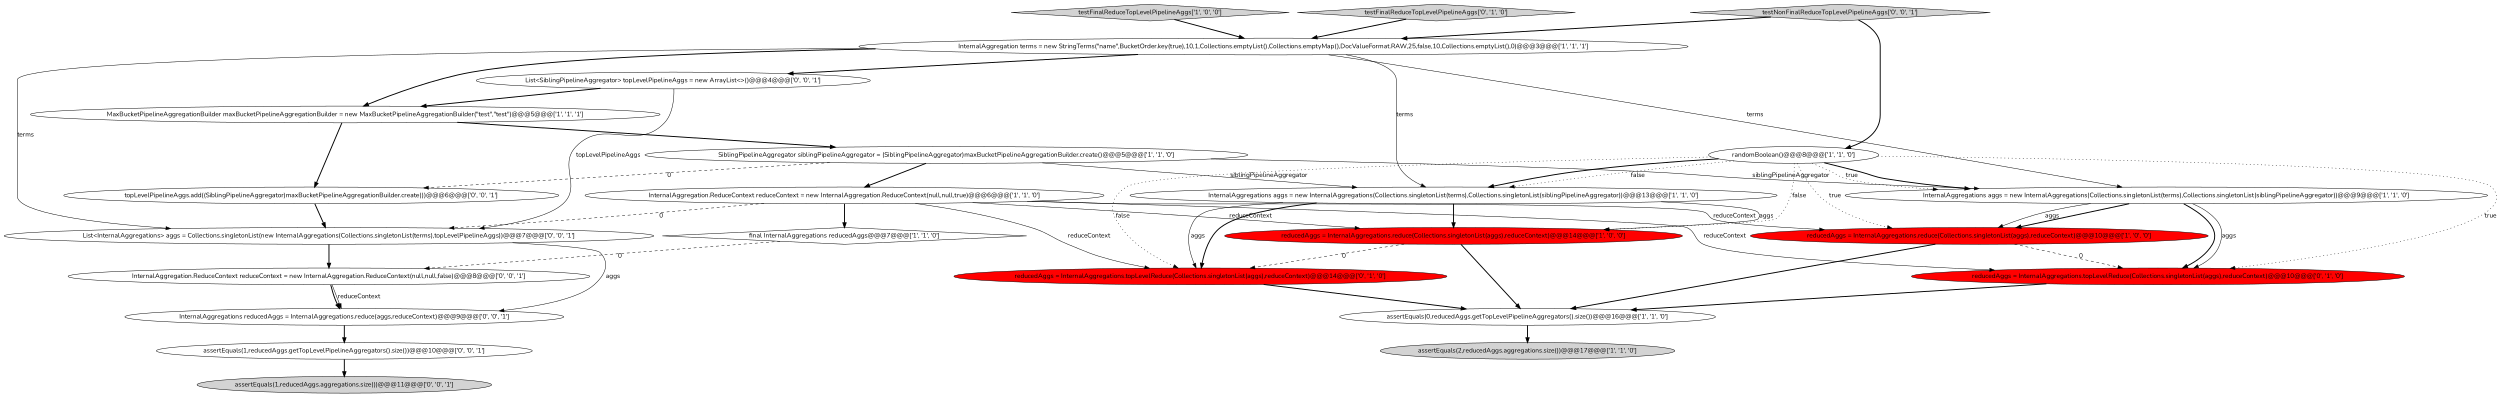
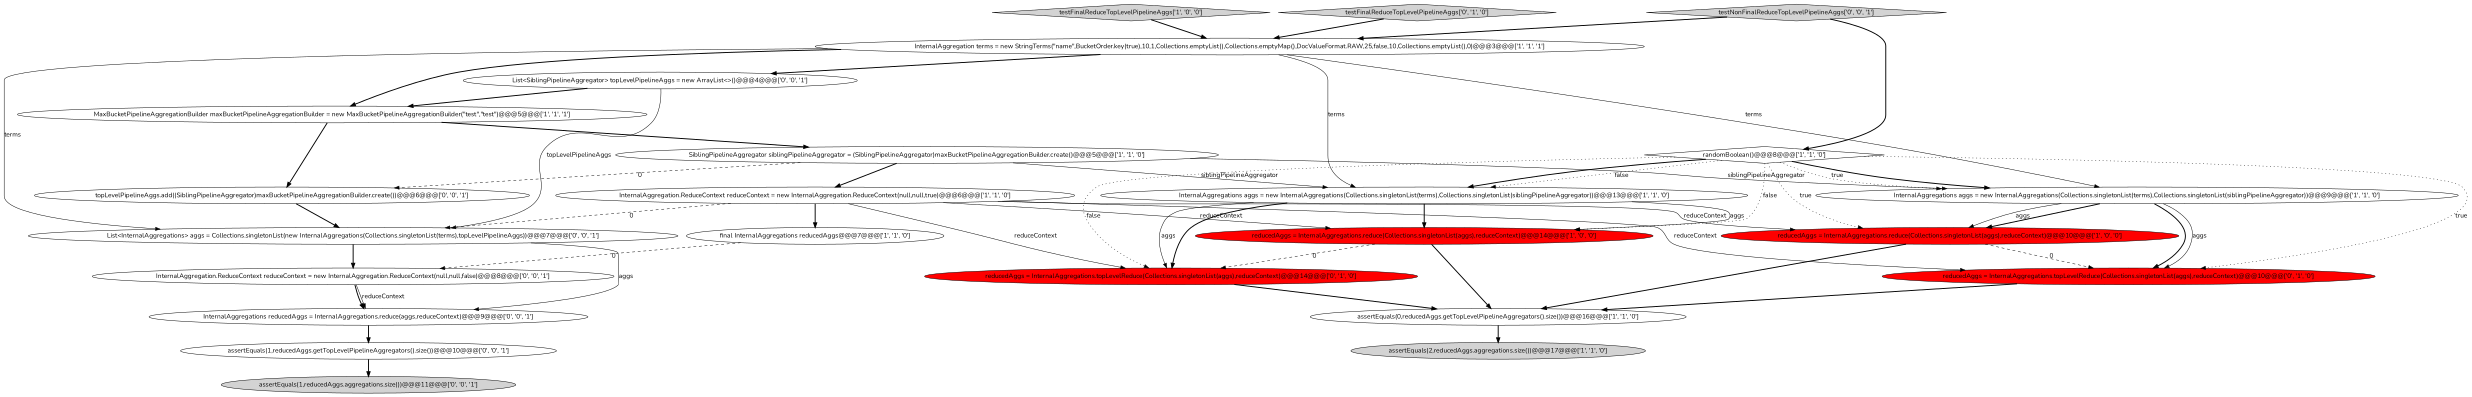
node "randomBoolean()@@@8@@@['1', '1', '0']": shape ellipse -> diamond
node "final InternalAggregations reducedAggs@@@7@@@['1', '1', '0']": shape diamond -> ellipse
